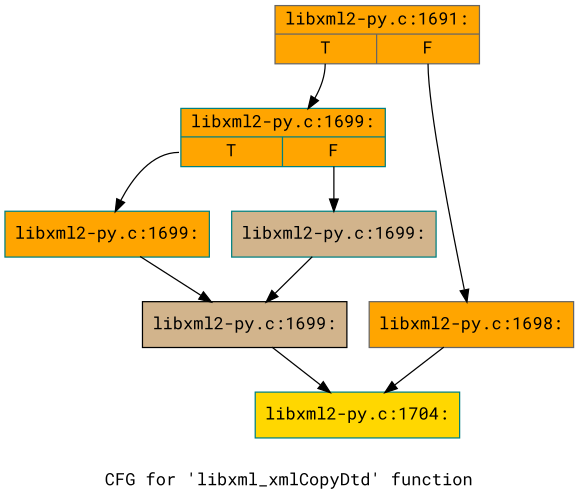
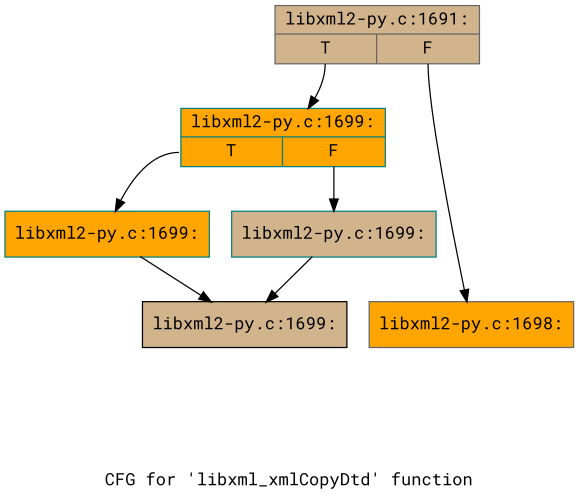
node "libxml2-py.c:1691:": fillcolor orange -> tan
node "libxml2-py.c:1704:": removed
